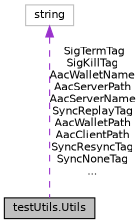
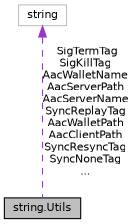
node "testUtils.Utils": label "testUtils.Utils" -> "string.Utils"
